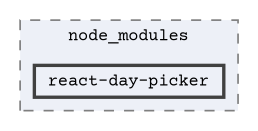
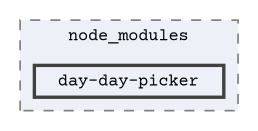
node "react-day-picker": label "react-day-picker" -> "day-day-picker"
